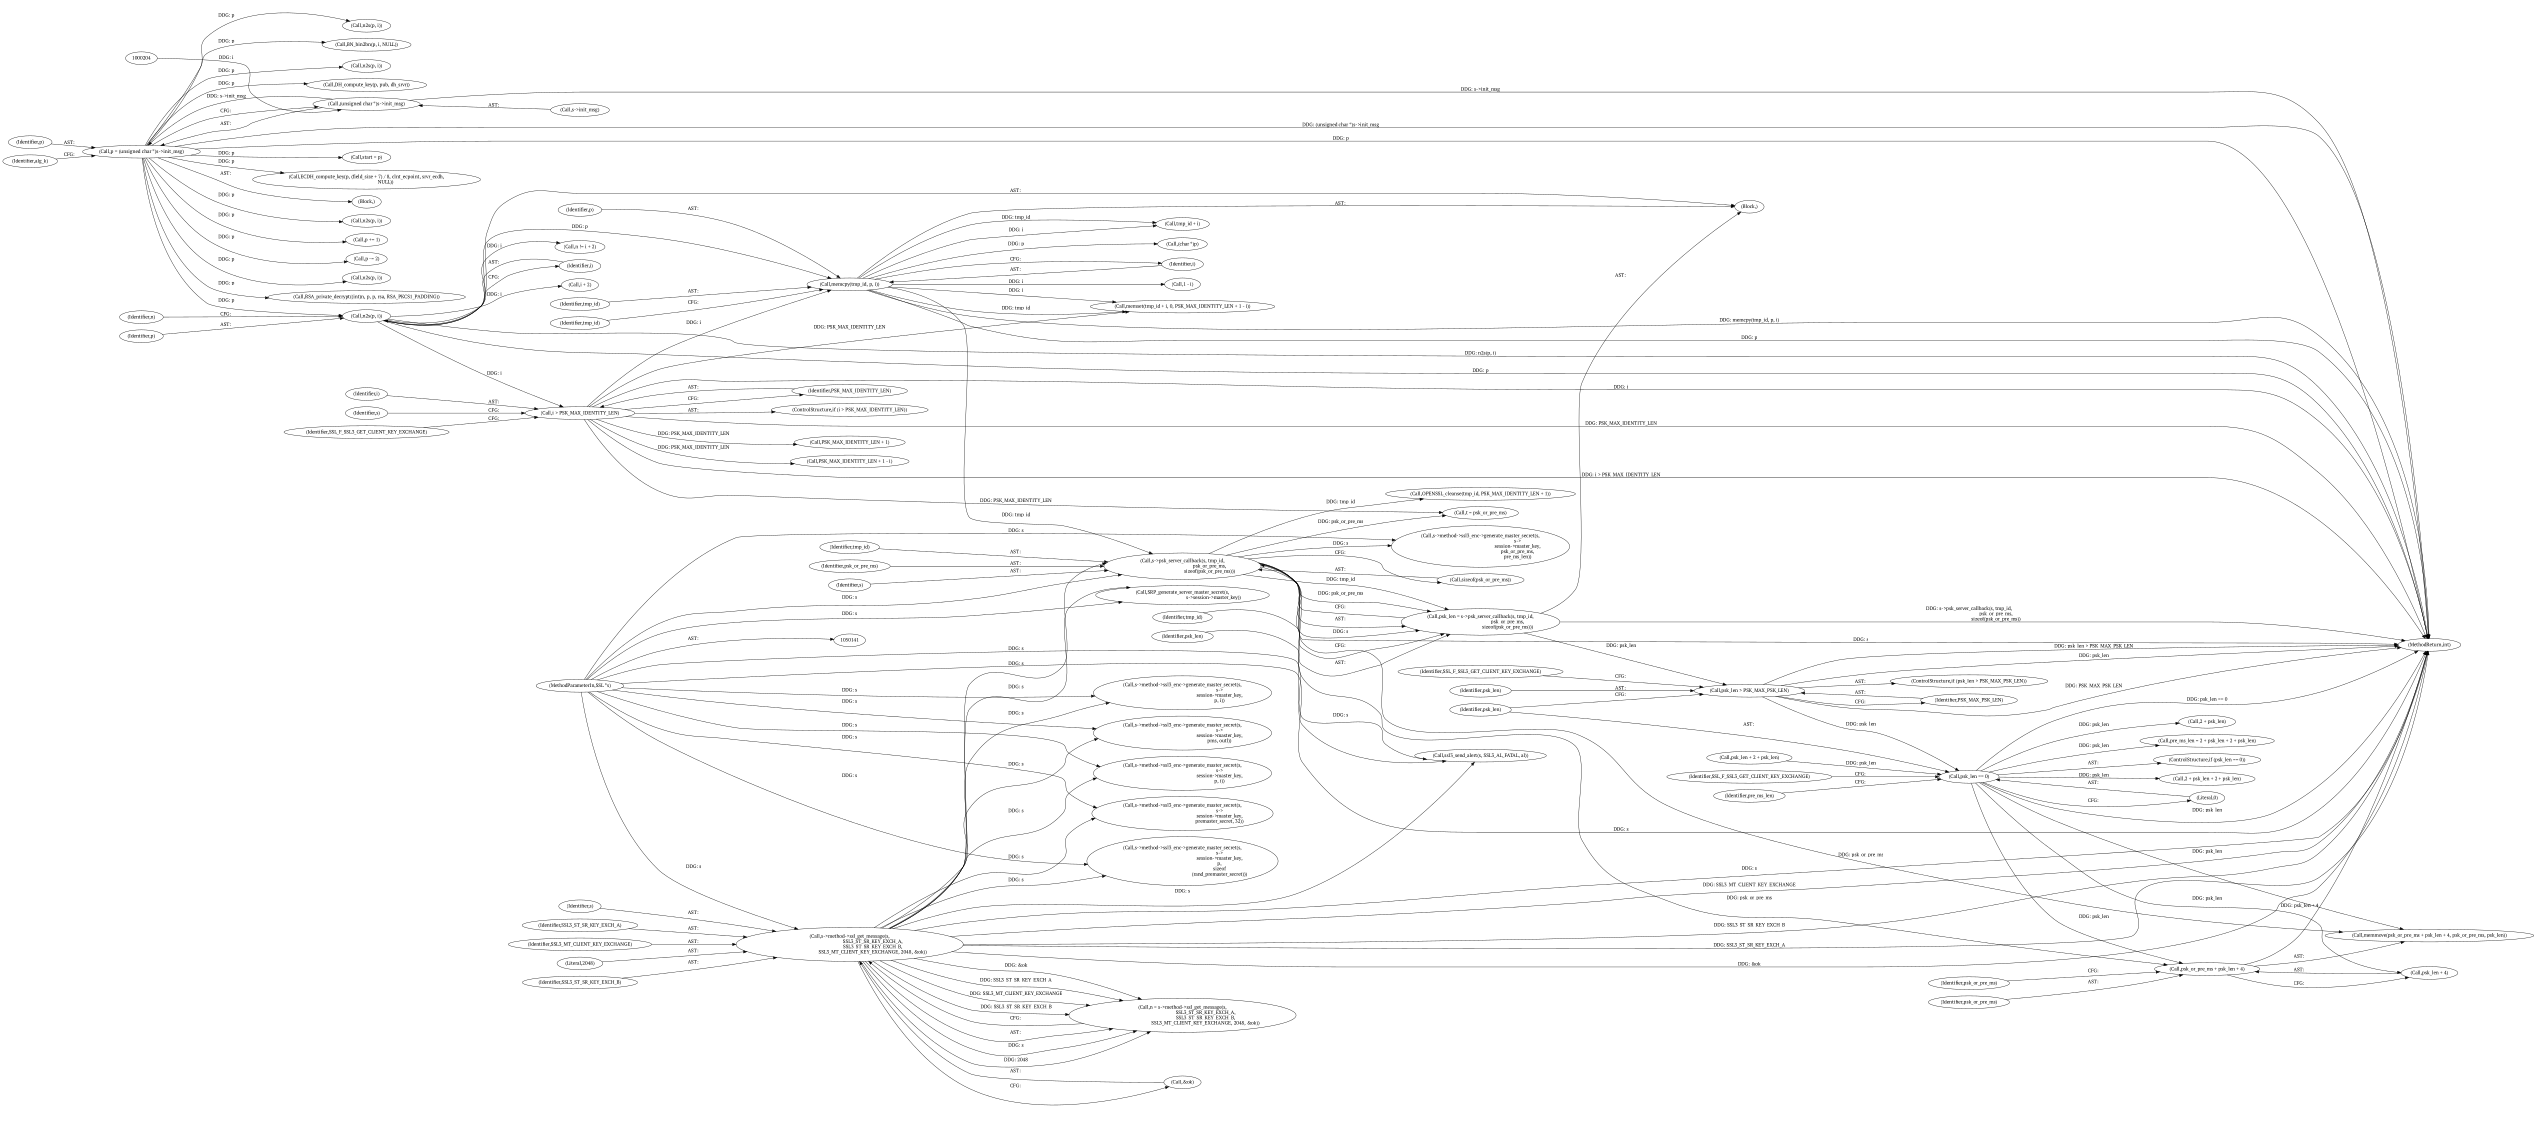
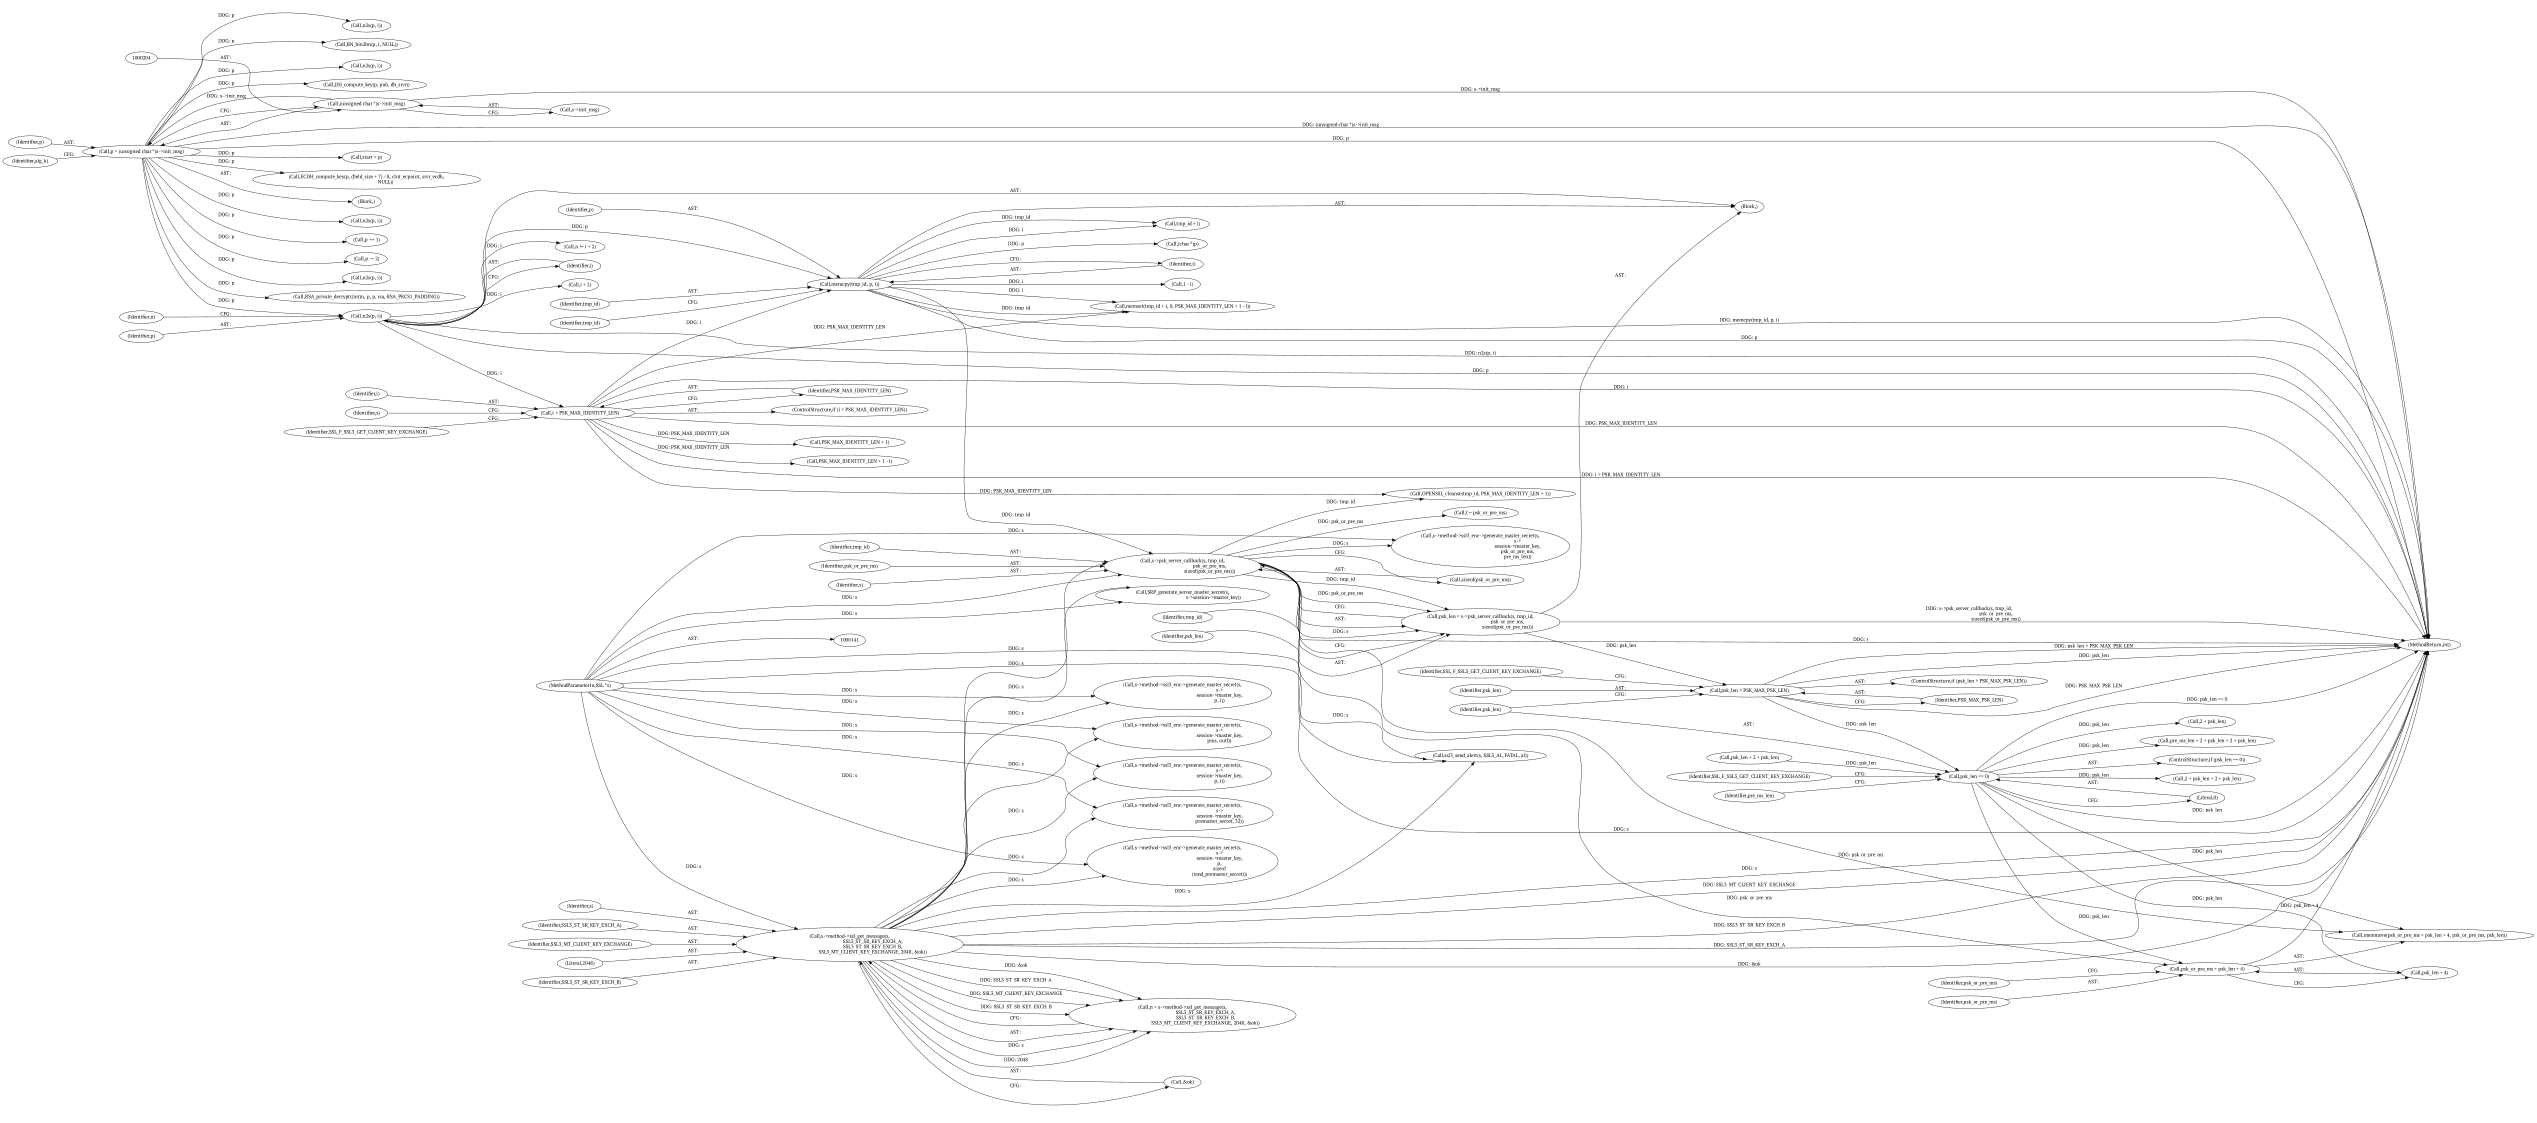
edge "1000204" -> "(Call,(unsigned char *)s->init_msg)": label "DDG: i" -> "AST: "
edge "(Call,(unsigned char *)s->init_msg)" -> "(Call,s->init_msg)": added, label "CFG:"
edge "(Call,i > PSK_MAX_IDENTITY_LEN)" -> "(Call,t = psk_or_pre_ms)": now "(Call,i > PSK_MAX_IDENTITY_LEN)" -> "(Call,OPENSSL_cleanse(tmp_id, PSK_MAX_IDENTITY_LEN + 1))"
node "1050141": label "1050141" -> "1000141"
